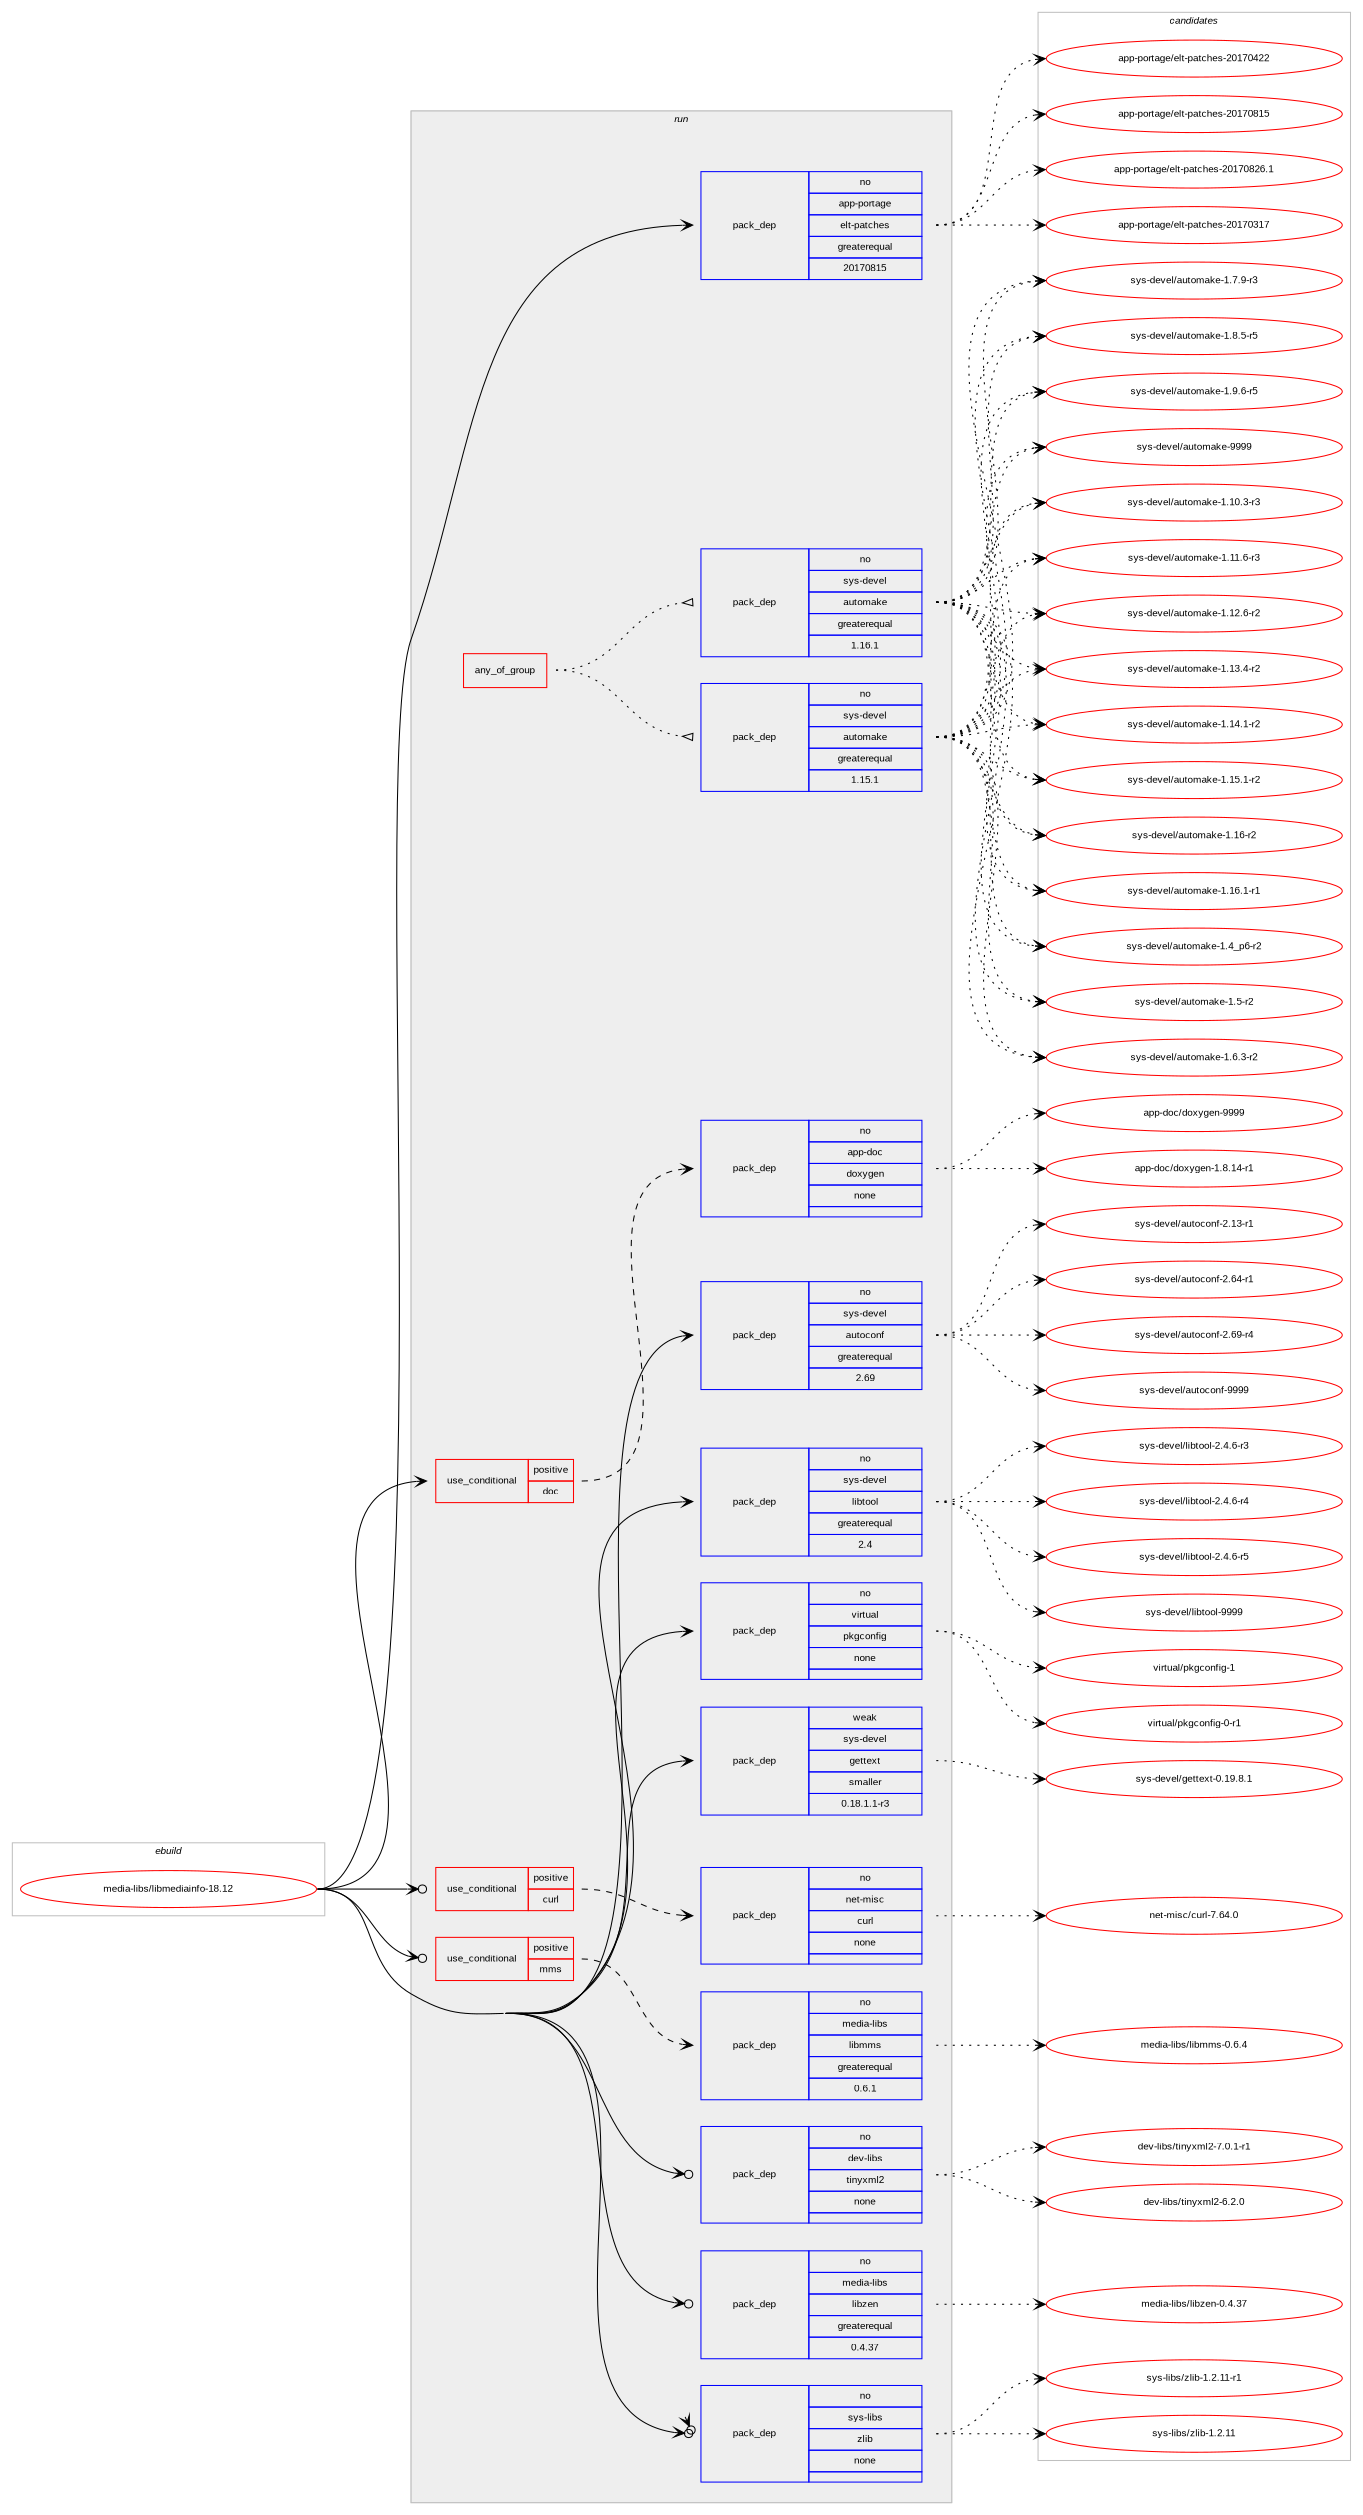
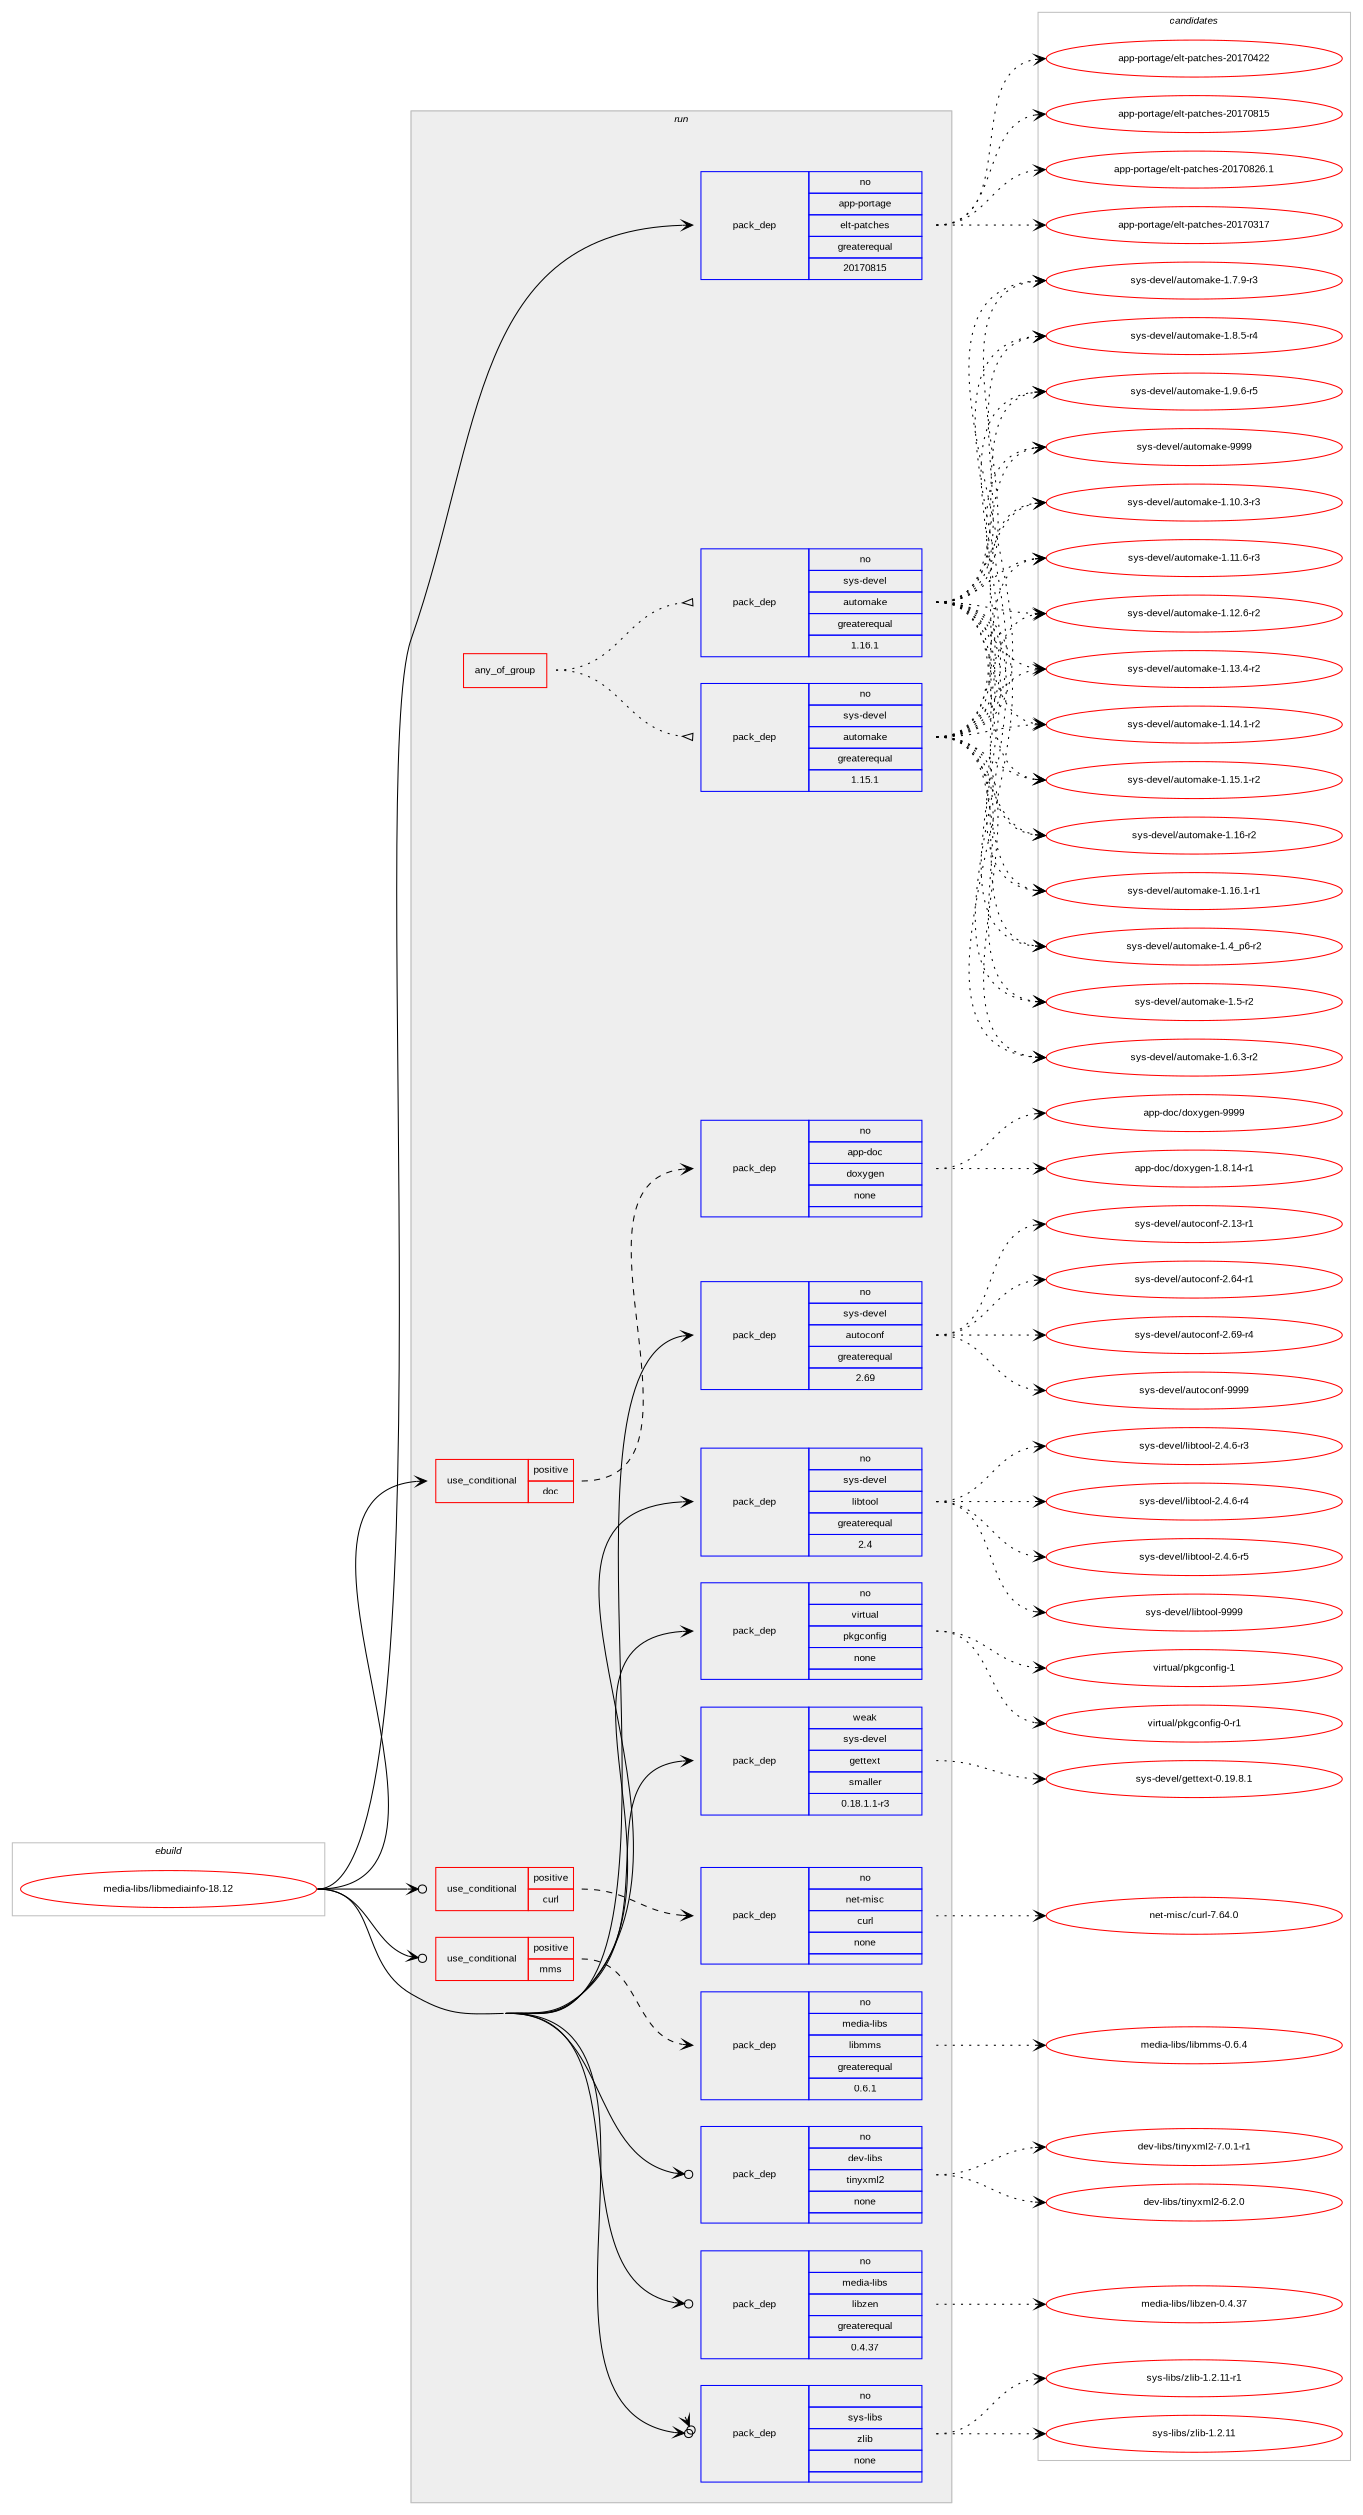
node "sys-devel/automake-1.8.5-r5": label "sys-devel/automake-1.8.5-r5" -> "sys-devel/automake-1.8.5-r4"
